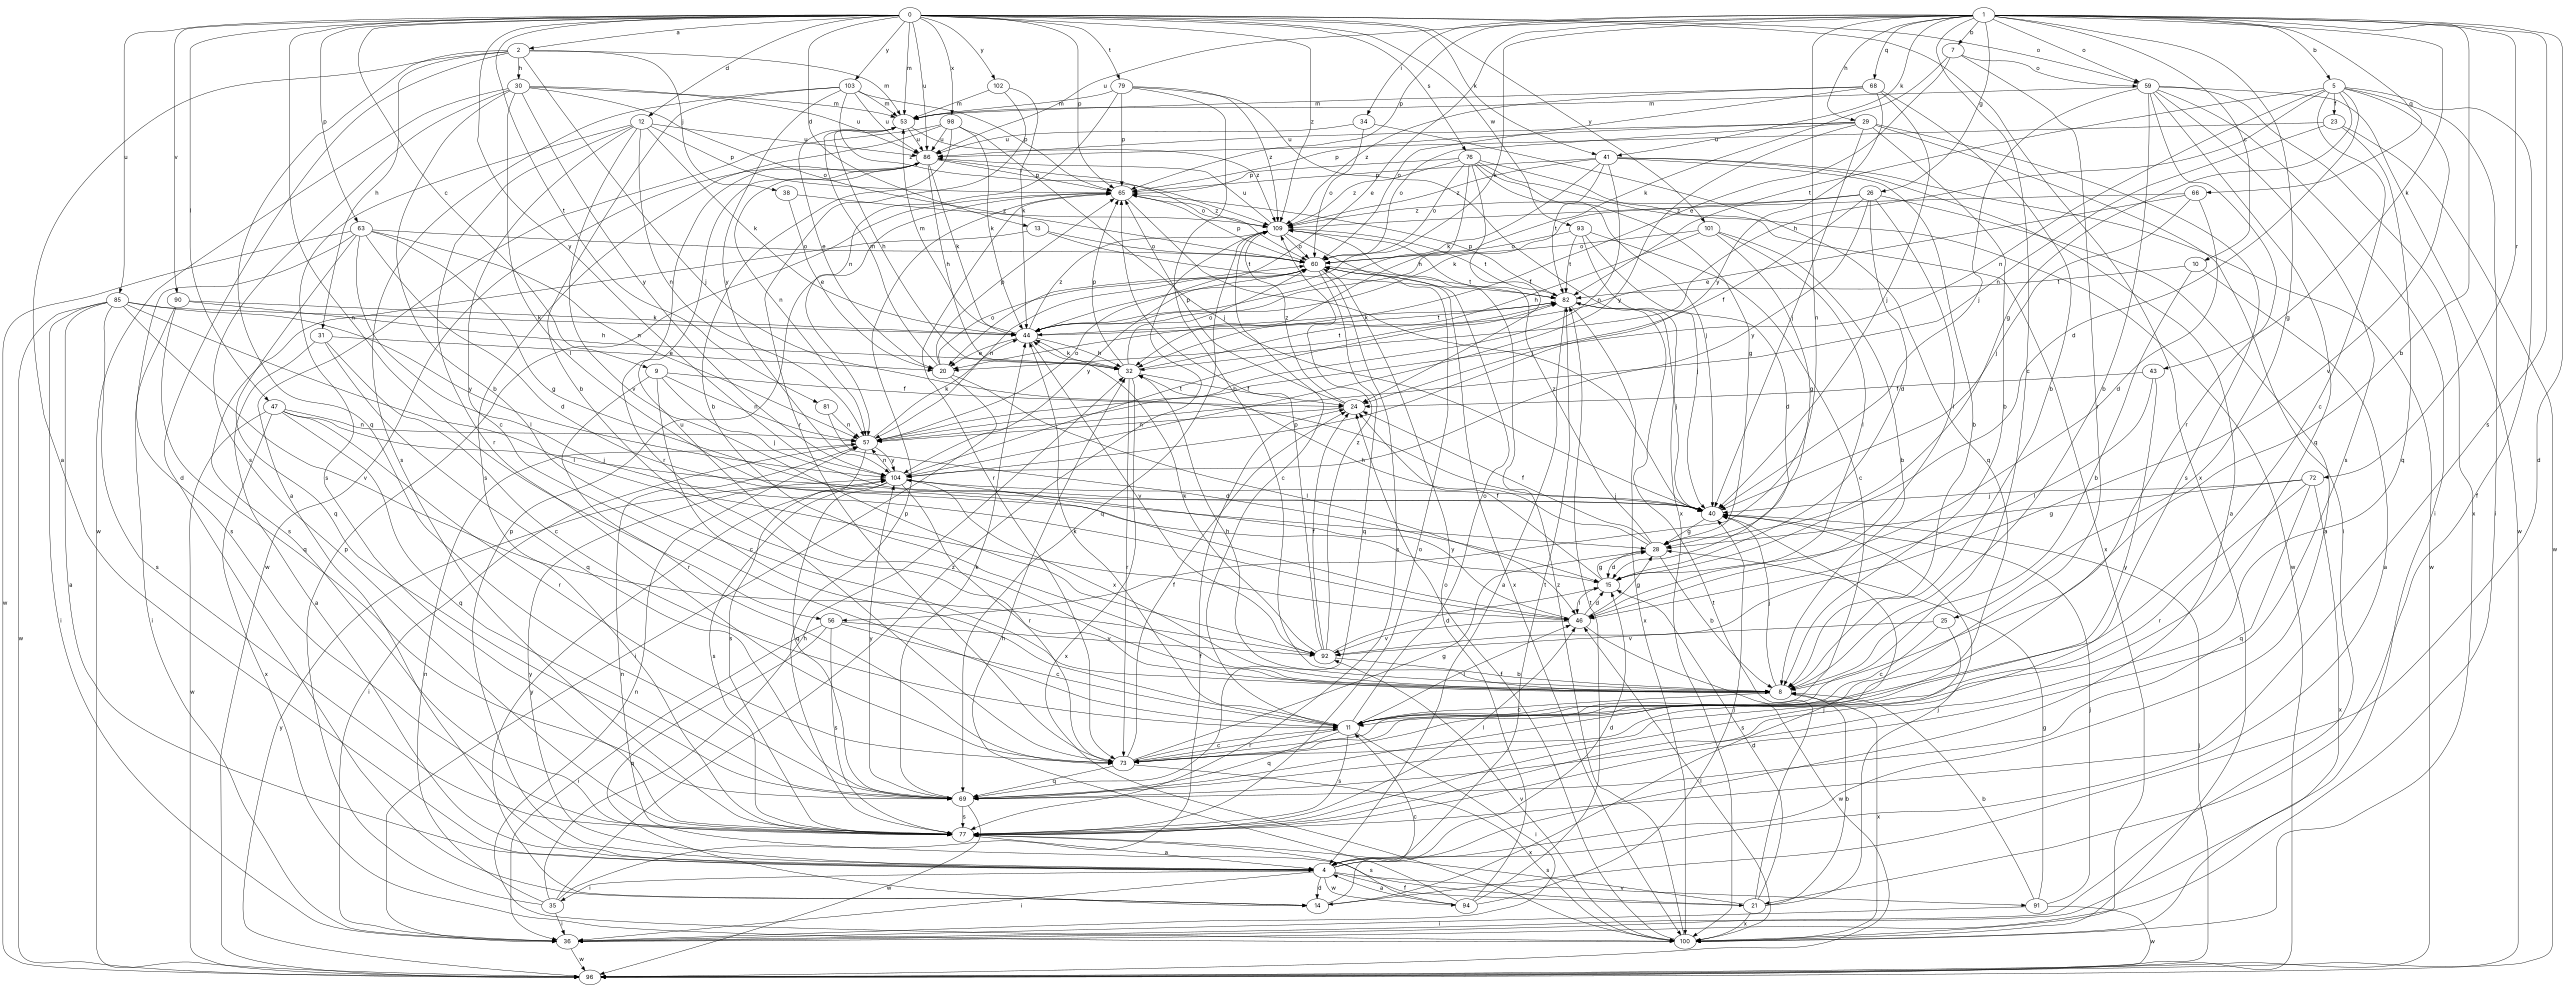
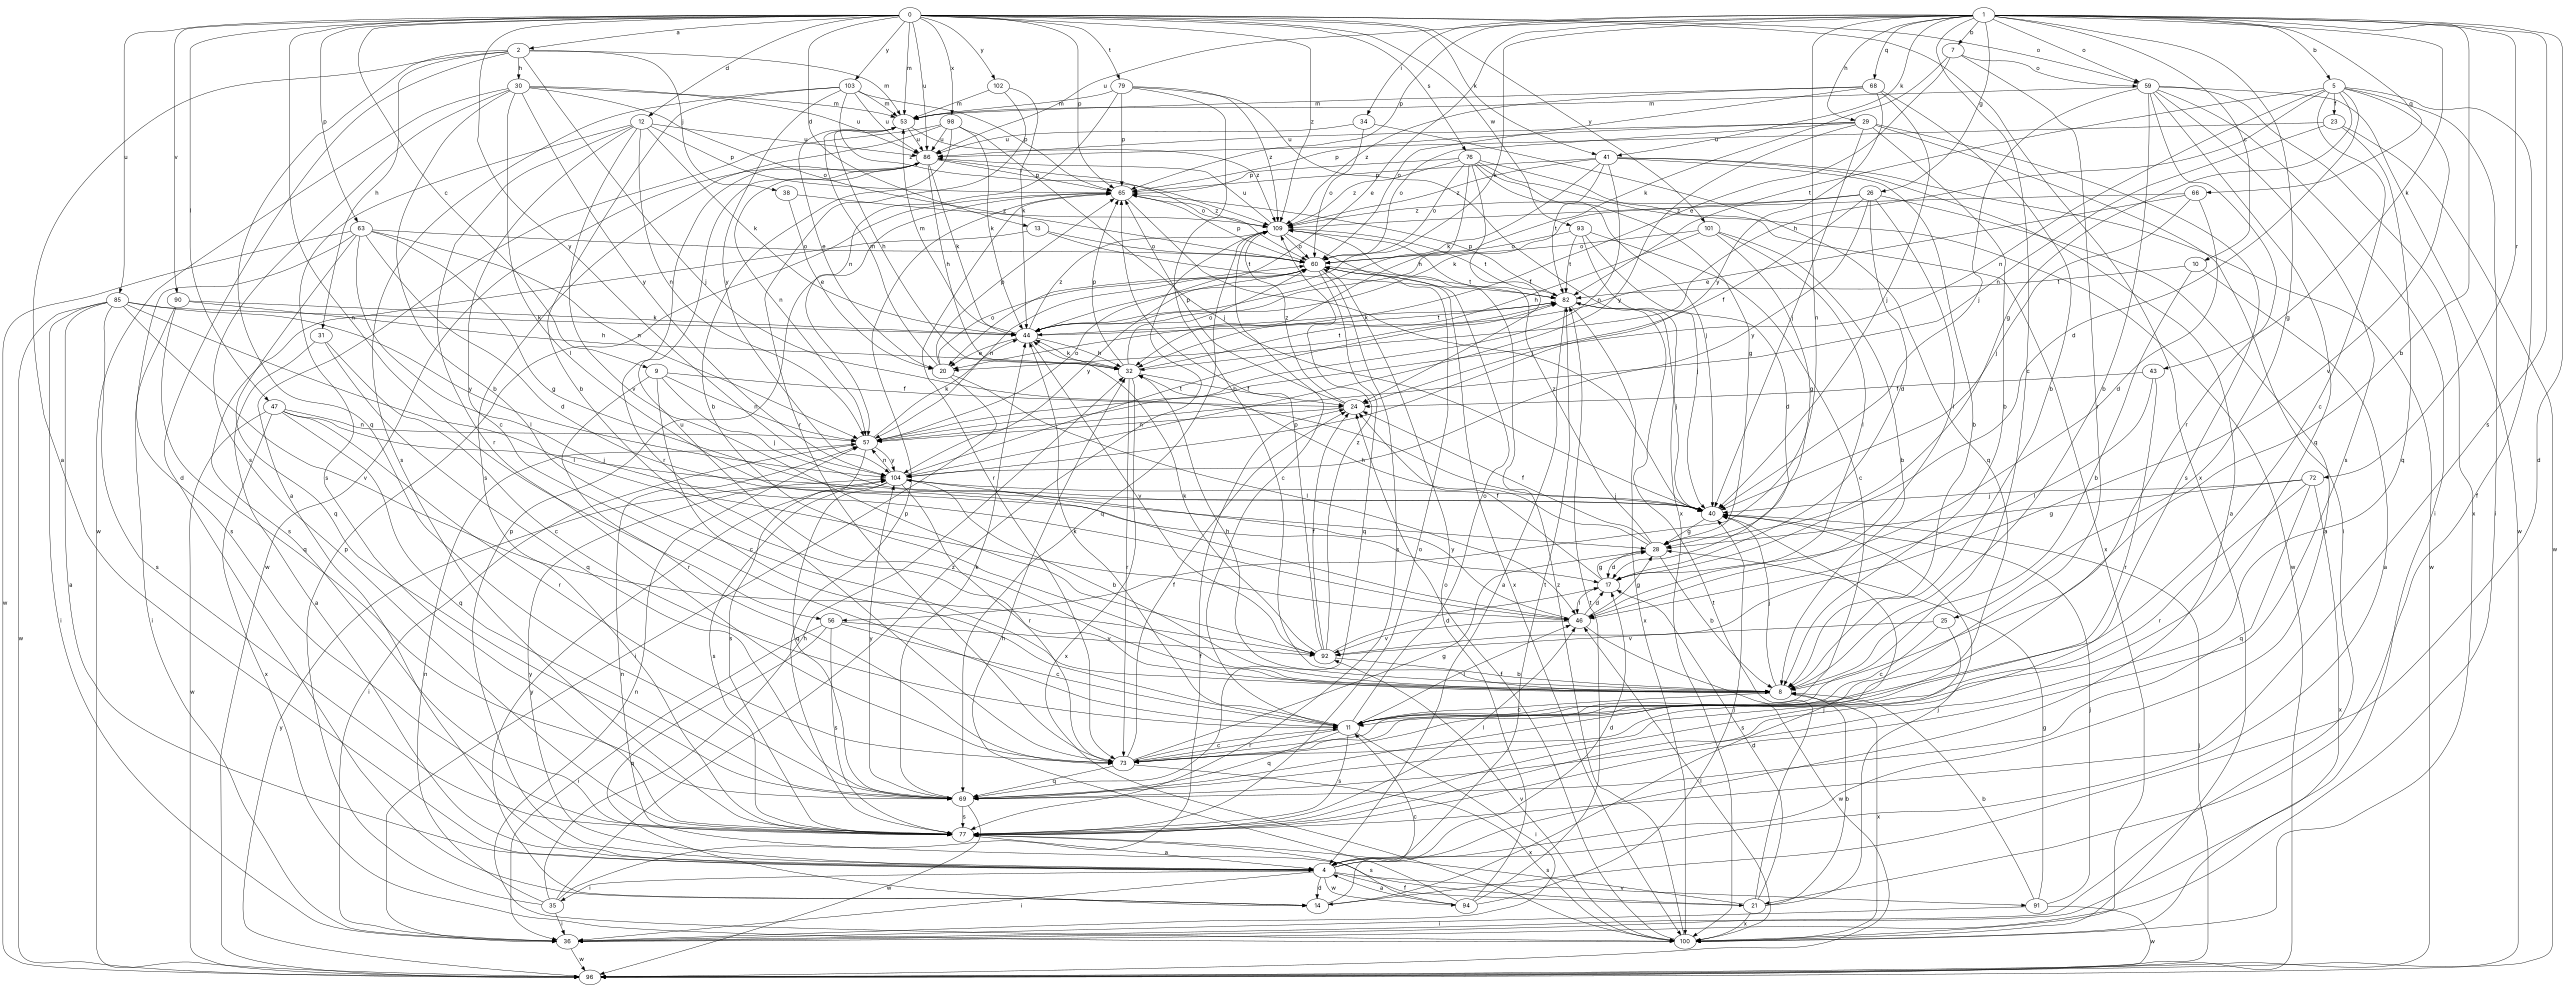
edge "31" -> "20": removed, label "e"
node "81": removed
edge "43" -> "73": label "y" -> "r"
edge "104" -> "8": label "x" -> "b"
node "15": label "15" -> "17"
